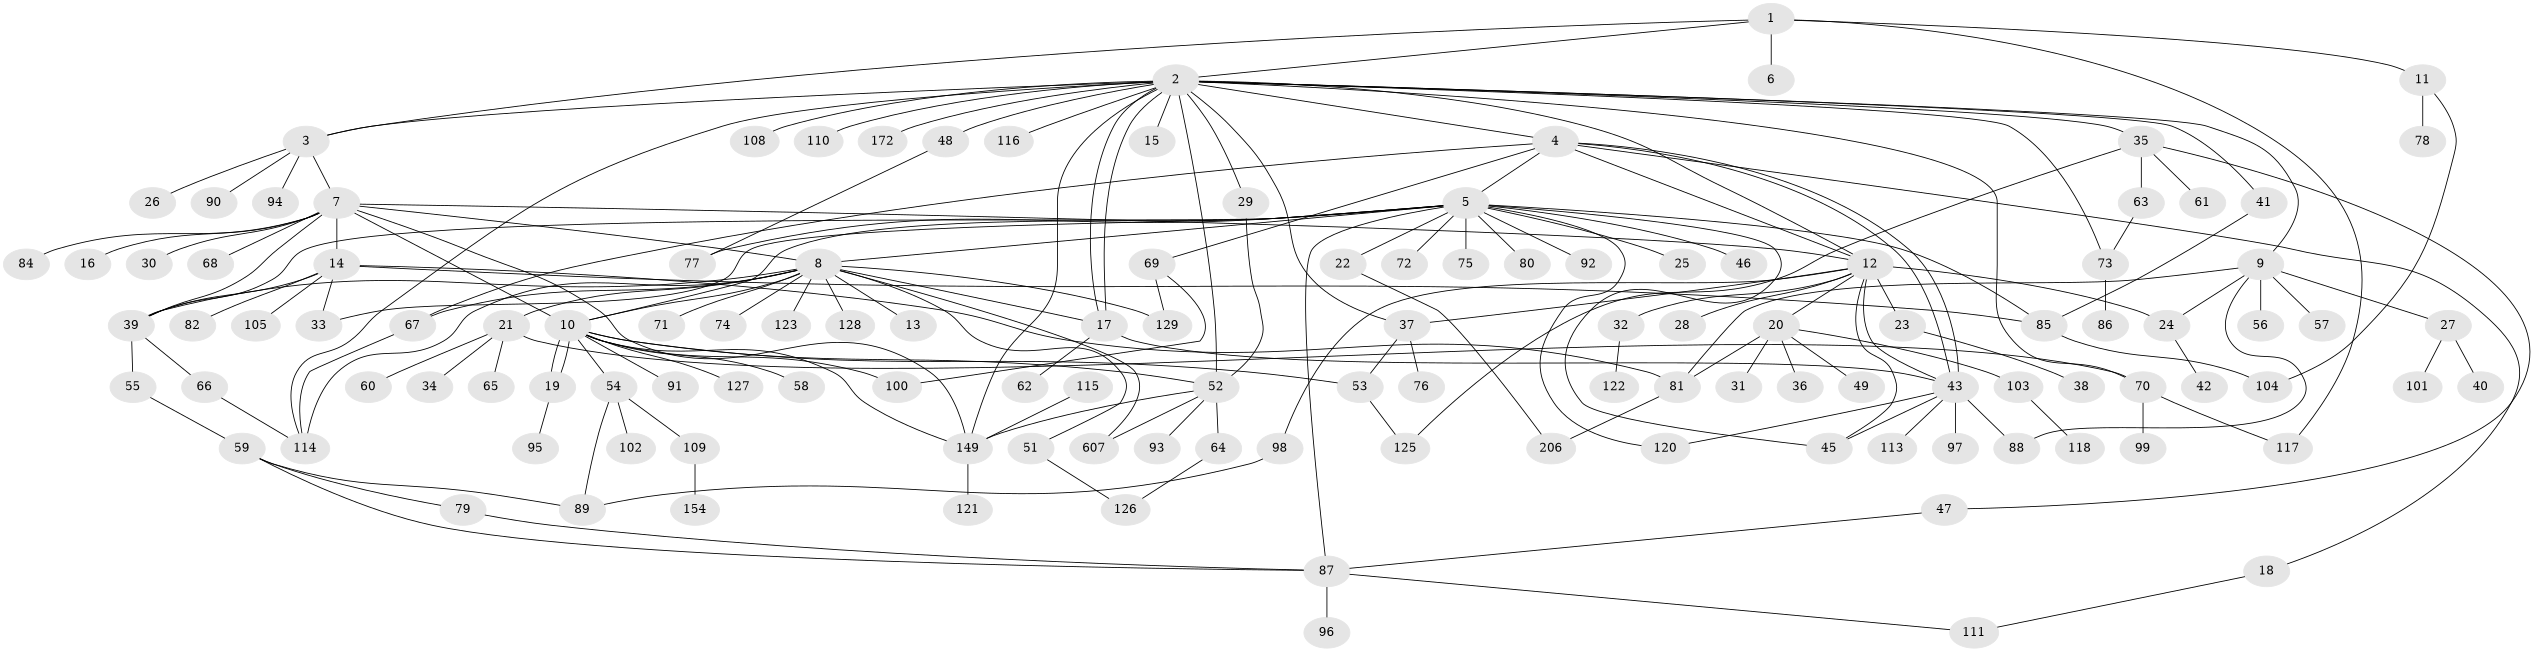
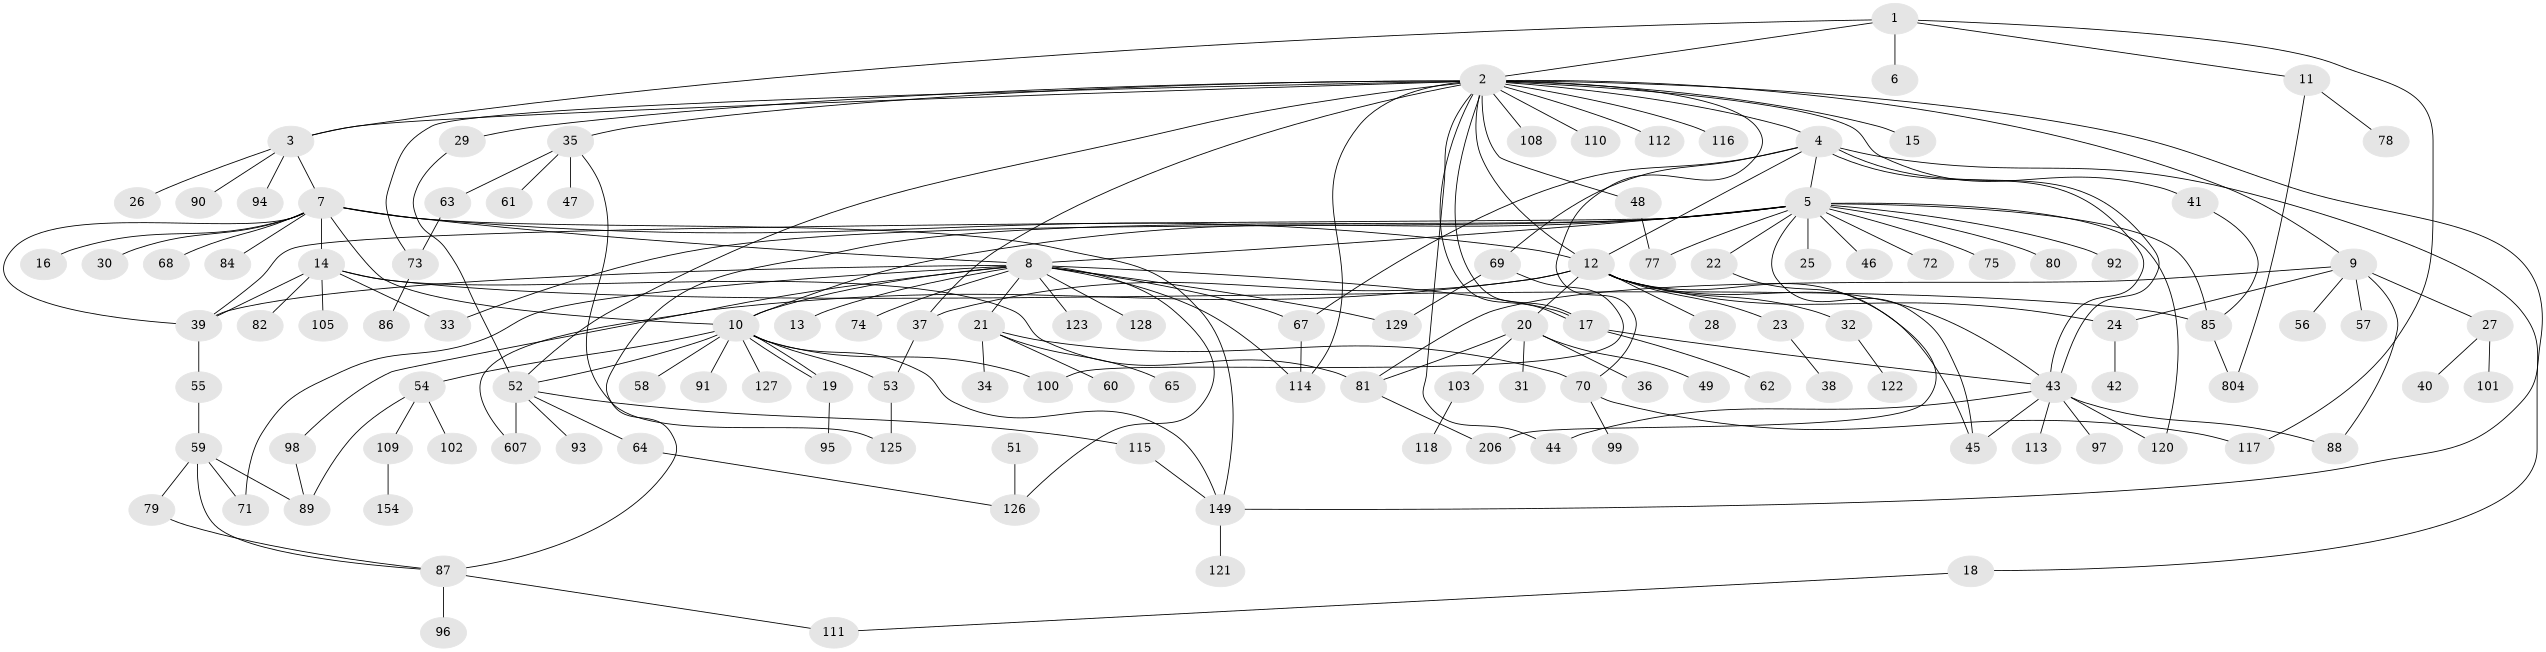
node "172": label "172" -> "112"
edge "8" -- "51": now "8" -- "126"
node "66": removed
node "76": removed
node "104": label "104" -> "804"
edge "52" -- "149": now "52" -- "115"
node "44": added
edge "59" -- "71": added
edge "47" -- "87": removed
